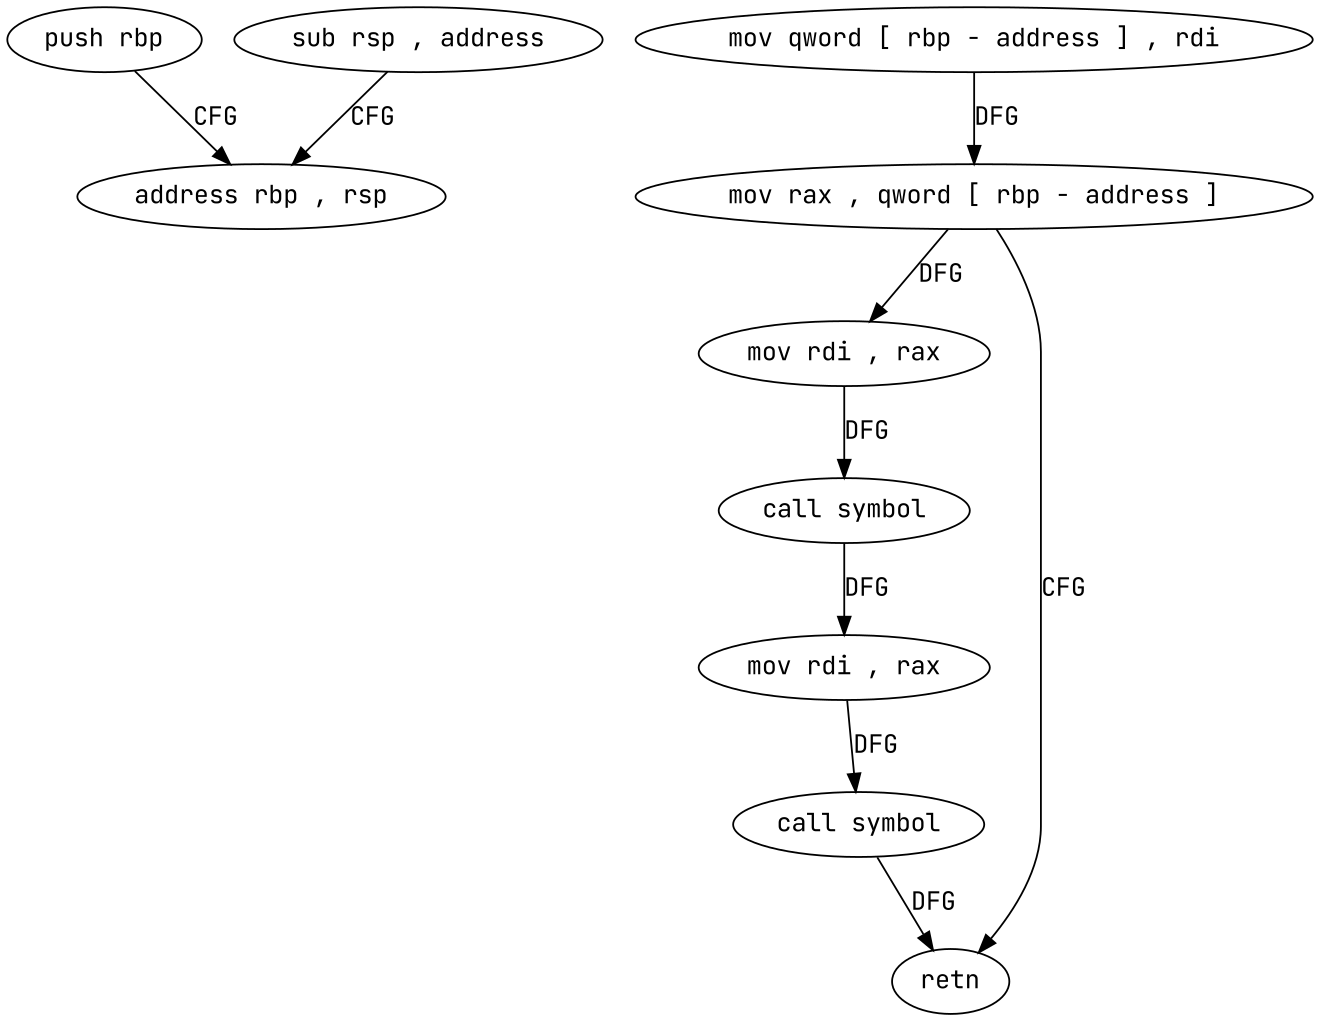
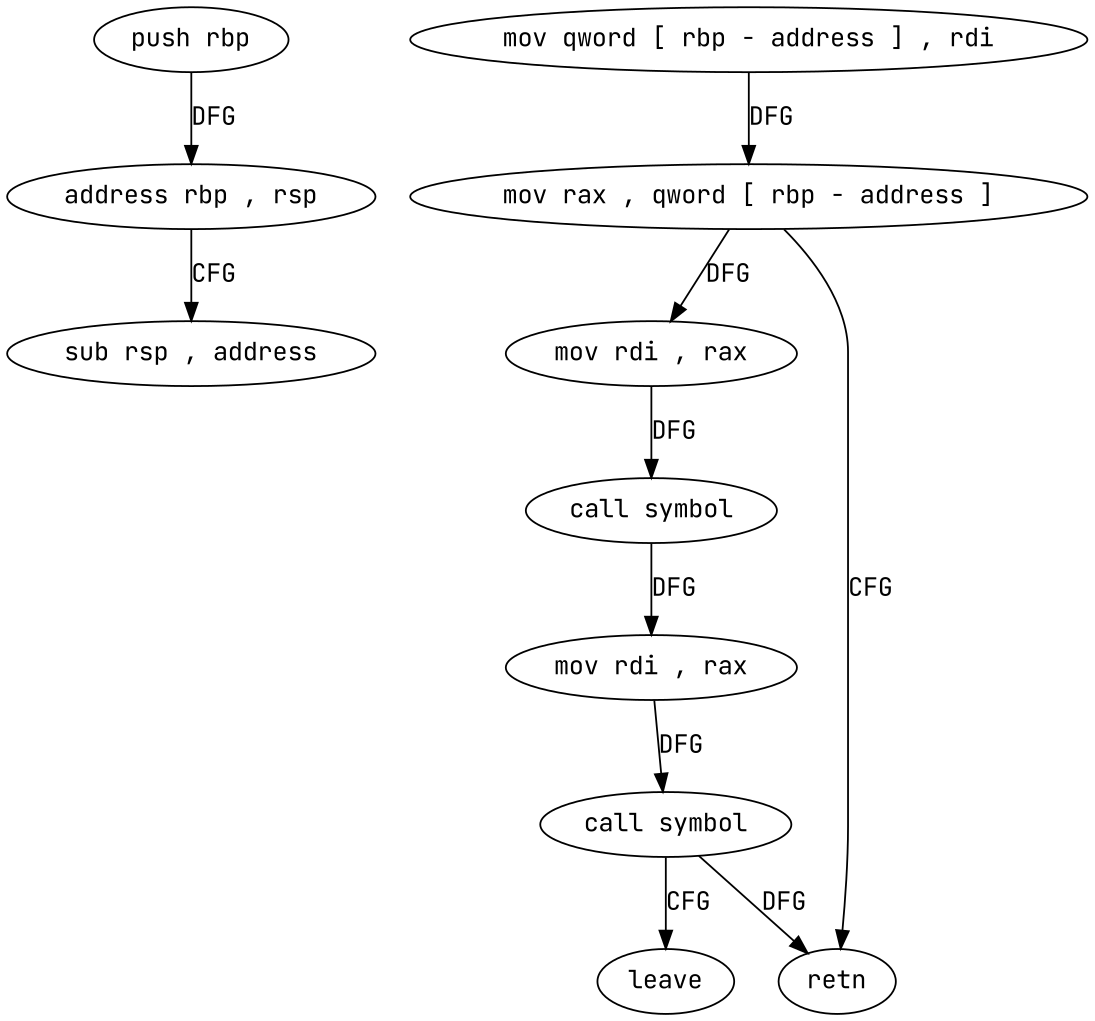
edge "sub rsp , address" -> "address rbp , rsp": reversed
edge "push rbp" -> "address rbp , rsp": label "CFG" -> "DFG"
node "leave": added
